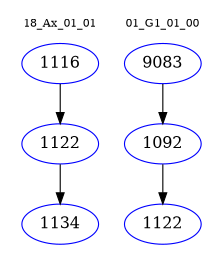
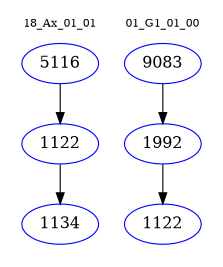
node "1116": label "1116" -> "5116"
node "1092": label "1092" -> "1992"
